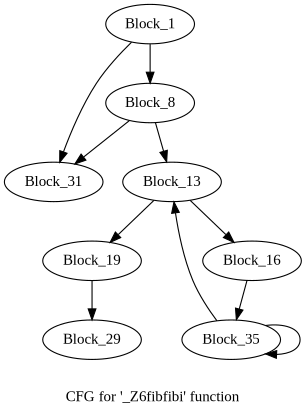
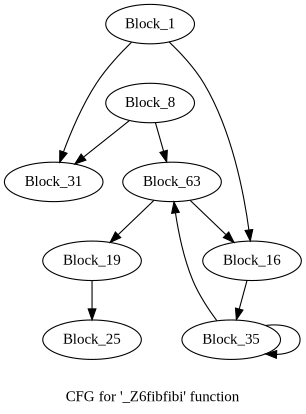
edge "Block_1" -> "Block_8": now "Block_1" -> "Block_16"
node "Block_13": label "Block_13" -> "Block_63"
node "Block_29": label "Block_29" -> "Block_25"
